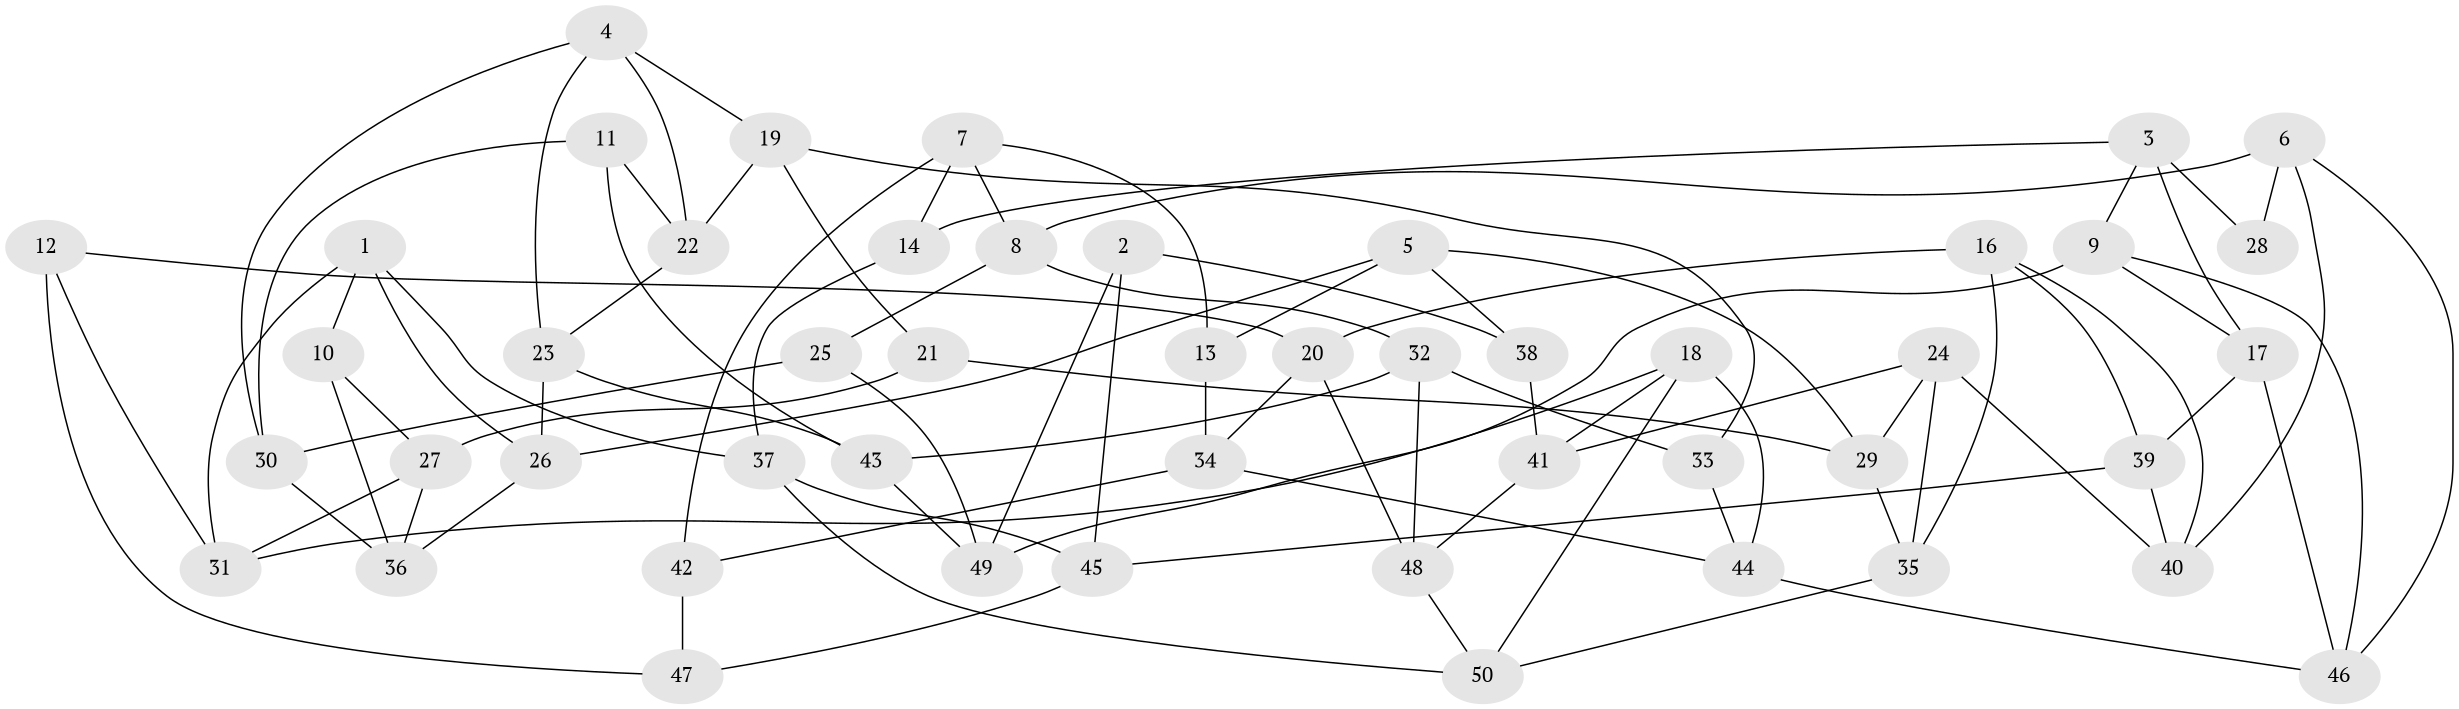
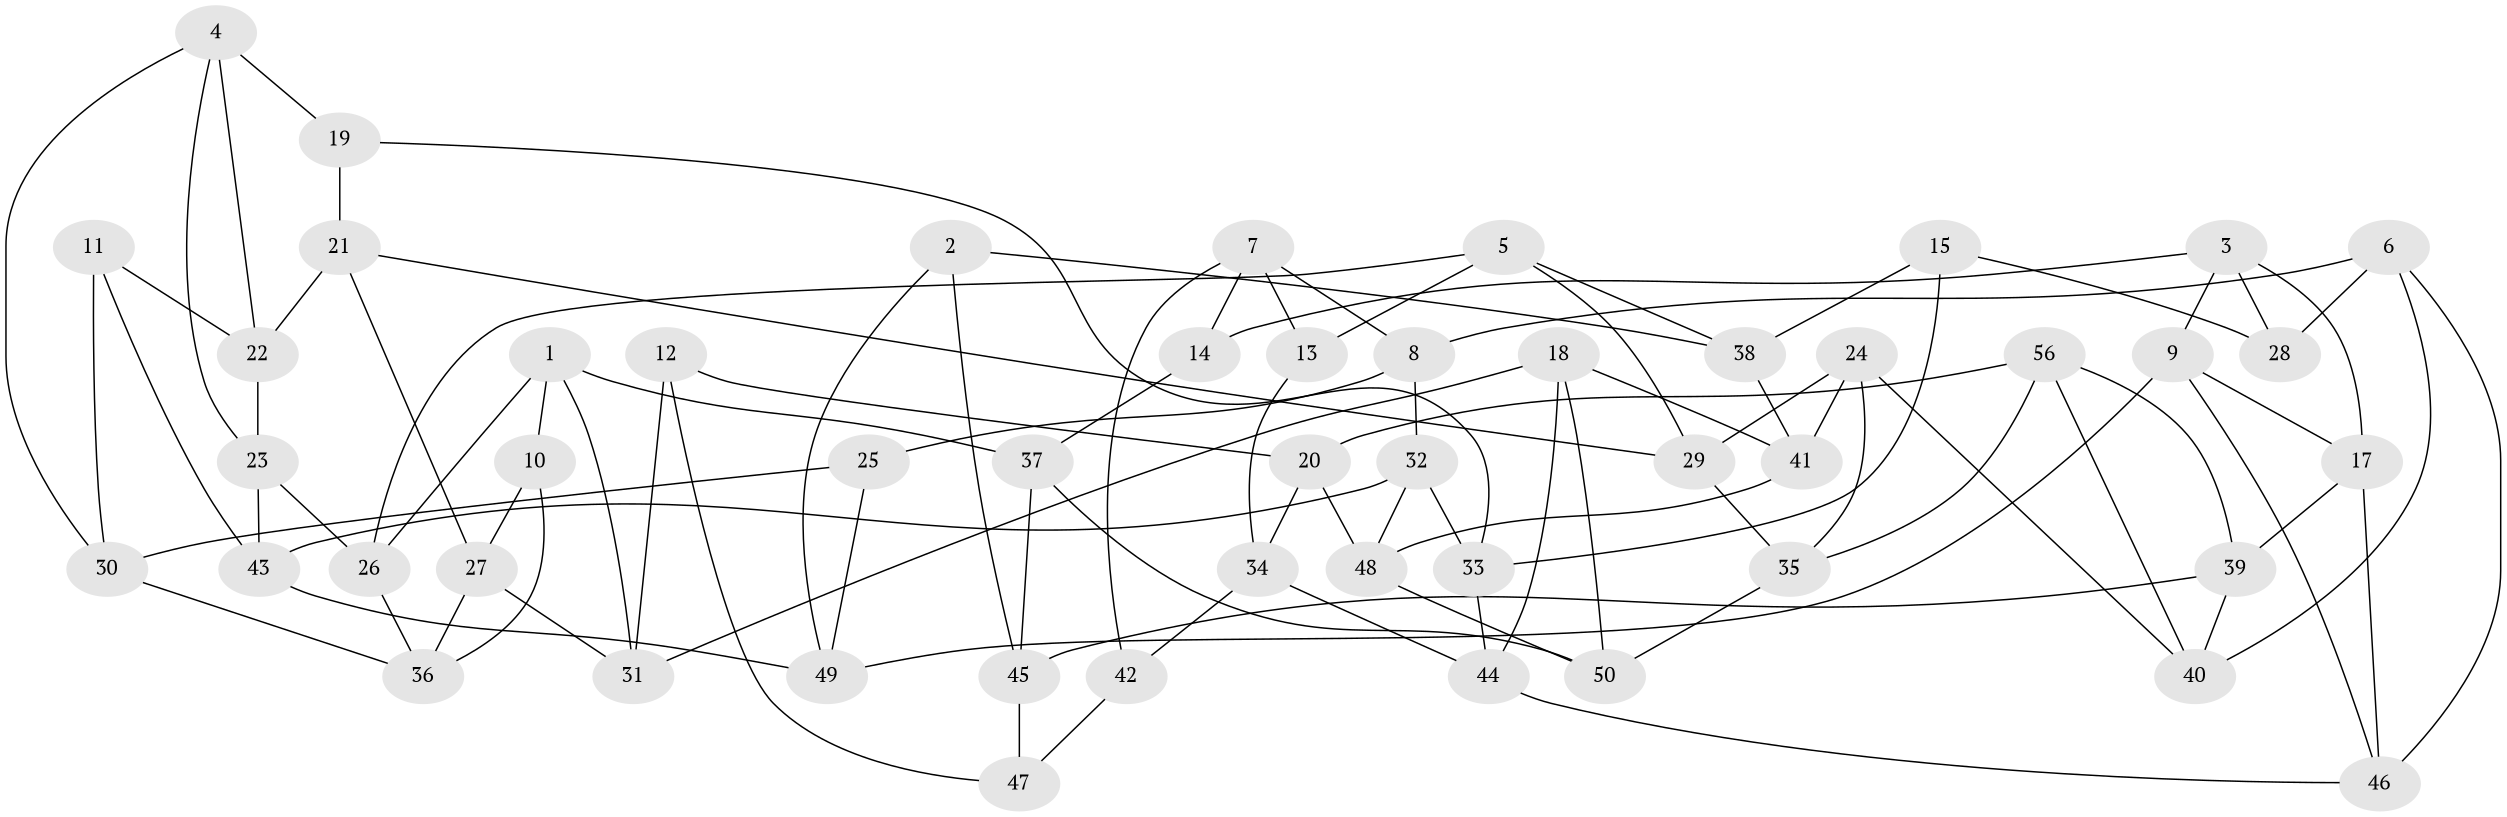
edge "19" -- "22": now "21" -- "22"
node "15": added
node "16": label "16" -> "56"
